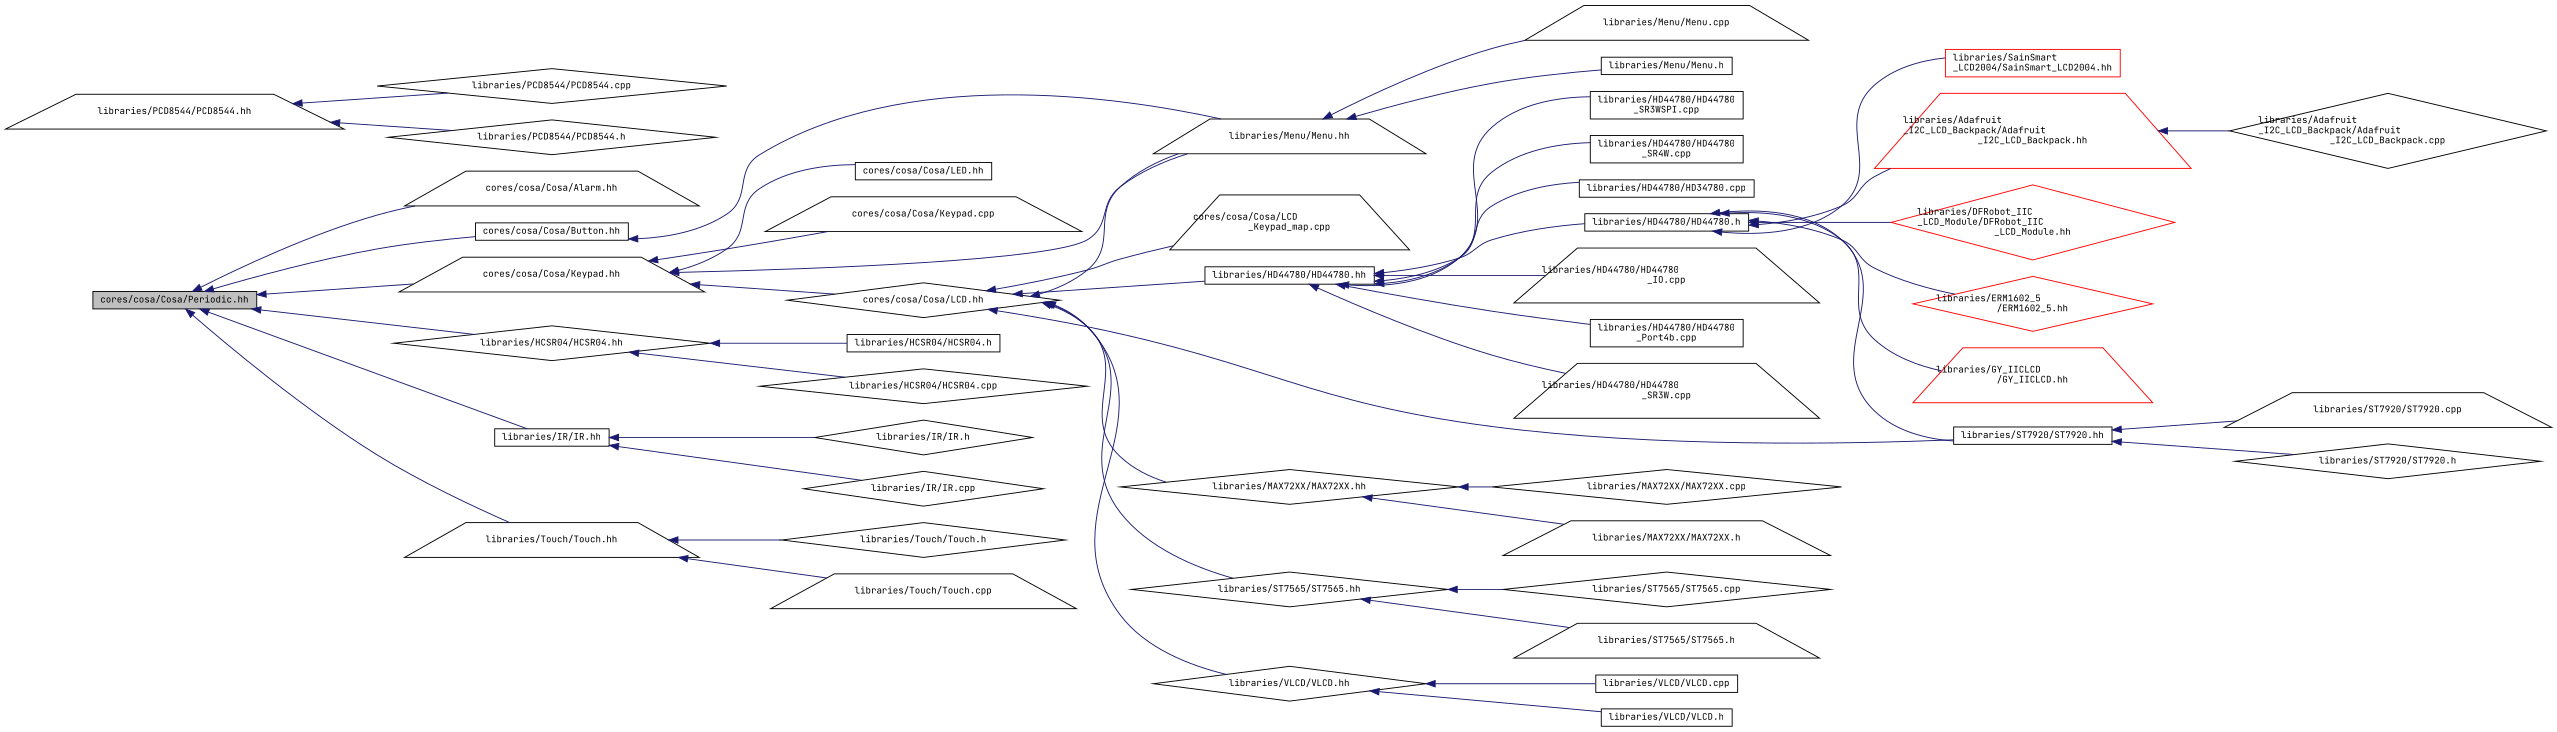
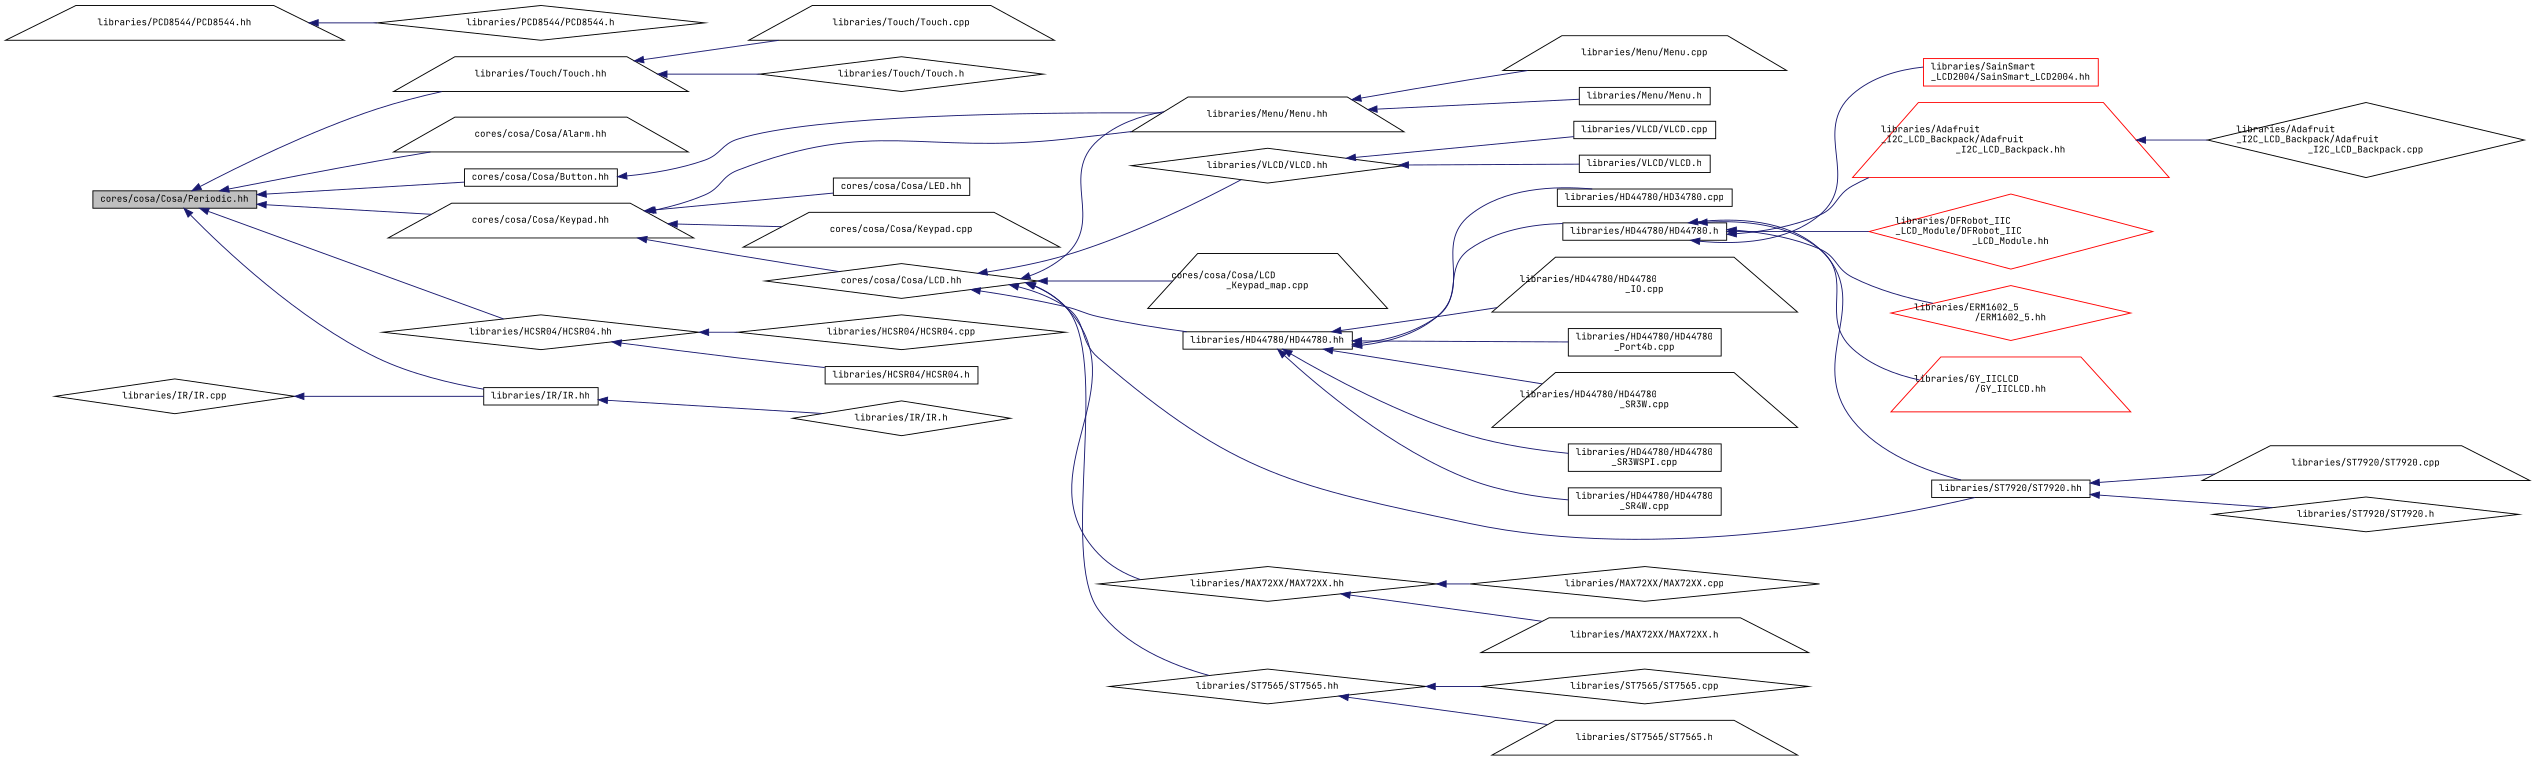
node "libraries/PCD8544/PCD8544.cpp": removed
edge "libraries/IR/IR.cpp" -> "libraries/IR/IR.hh": reversed
